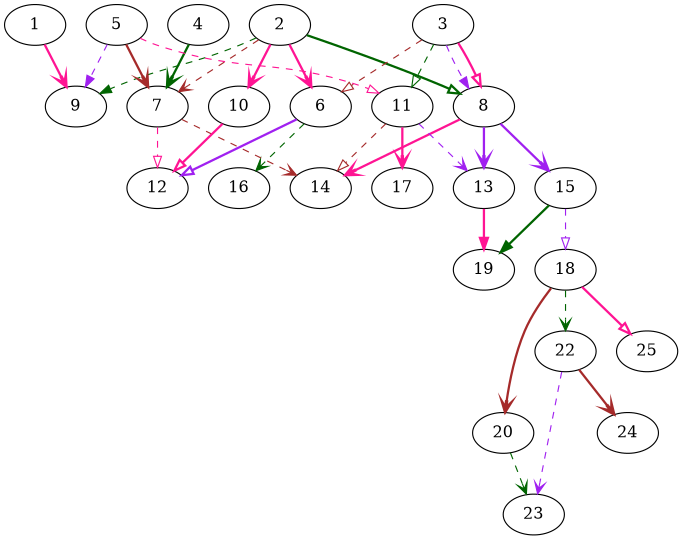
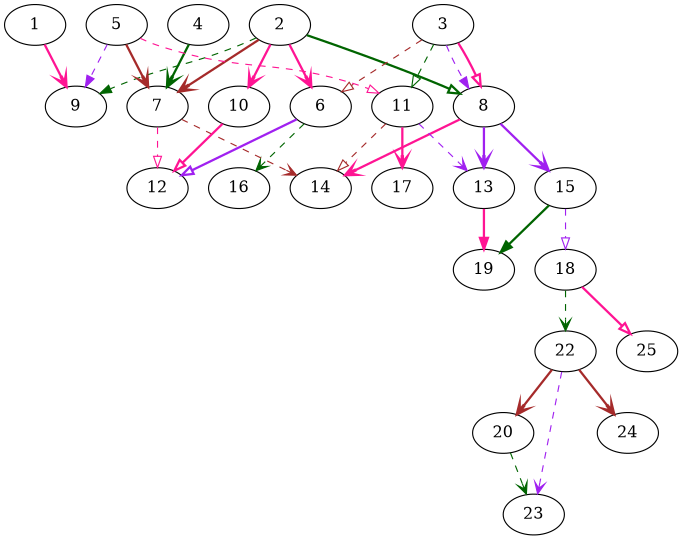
edge "2" -> "7": style dashed -> bold
edge "18" -> "20": now "22" -> "20"
